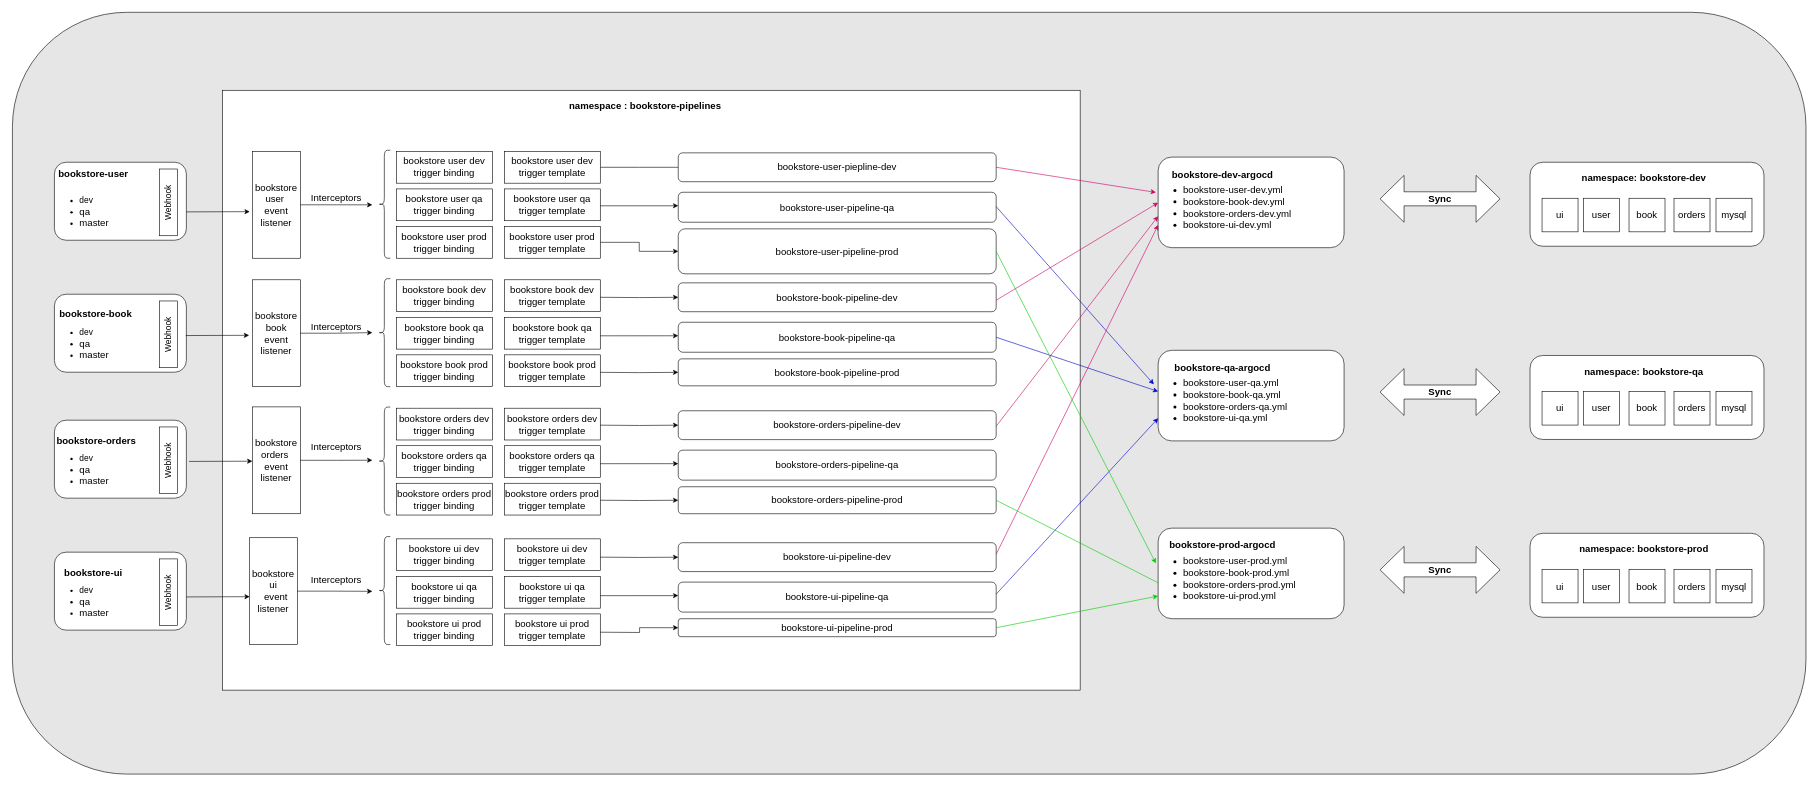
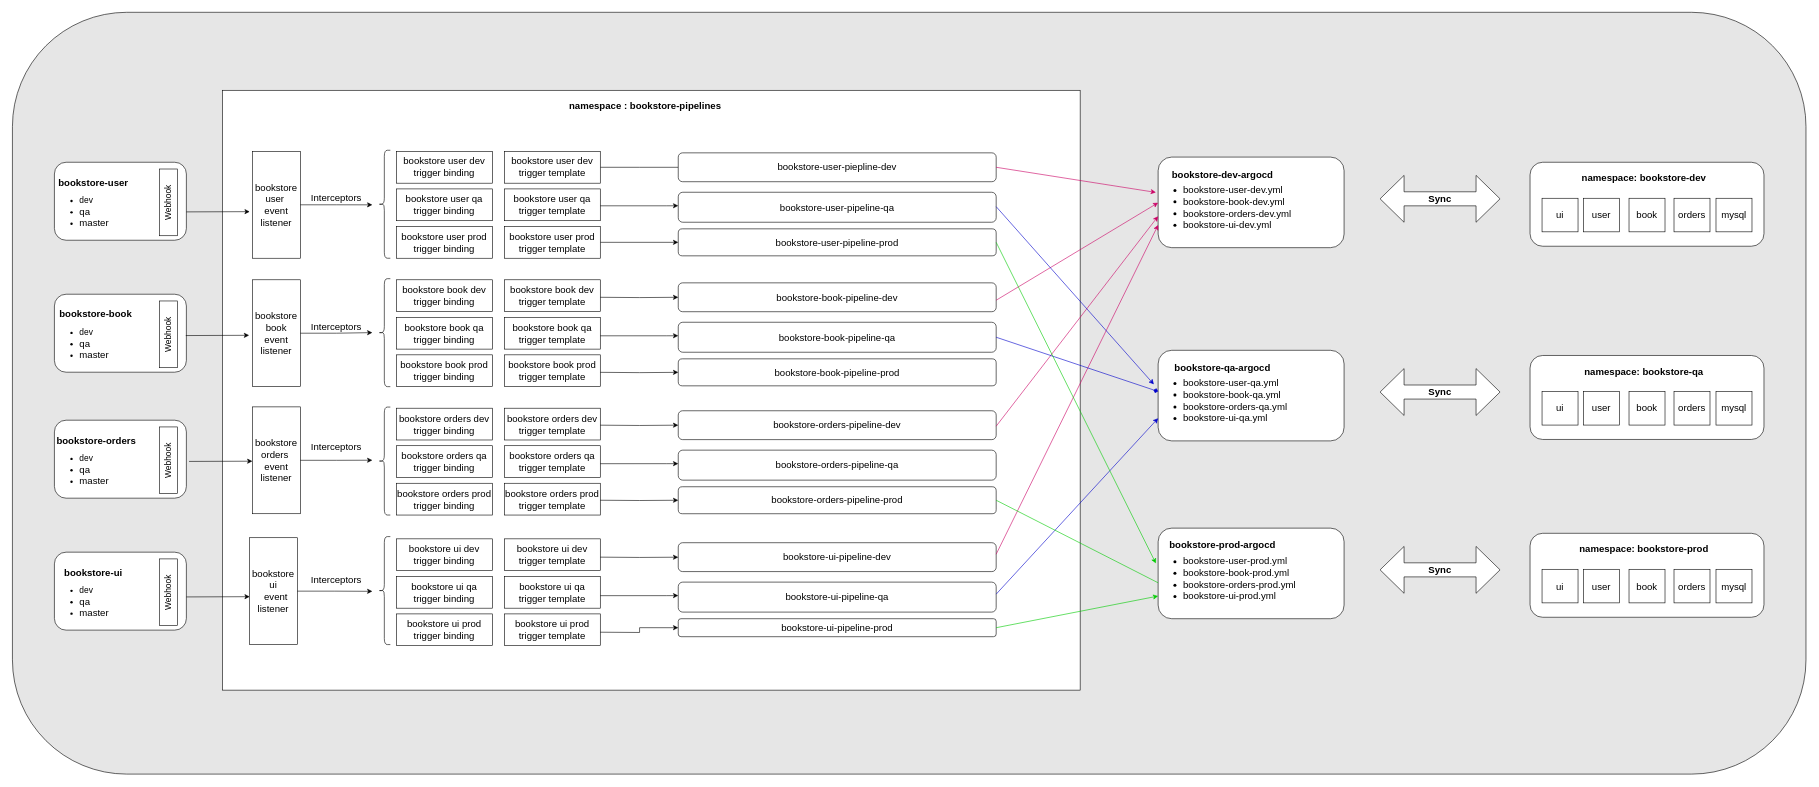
node "bookstore-user": moved (93, 173) -> (93, 182)
node "bookstore-user-pipeline-prod": size 318x45 -> 318x27
edge "bookstore-book-pipeline-qa" -> "bookstore-user-qa.yml bookstore-book-qa.yml bookstore-orders-qa.yml bookstore-ui-qa.yml": arrowhead classic -> diamond
